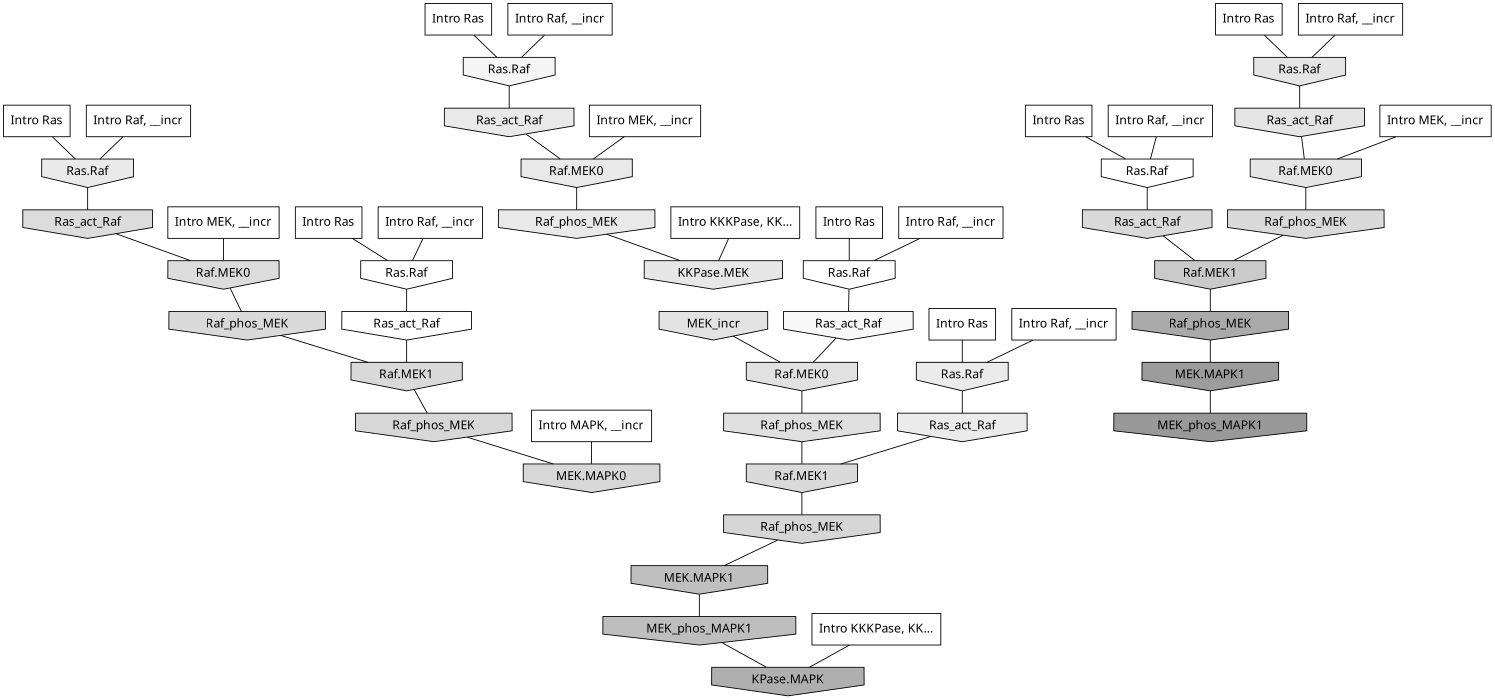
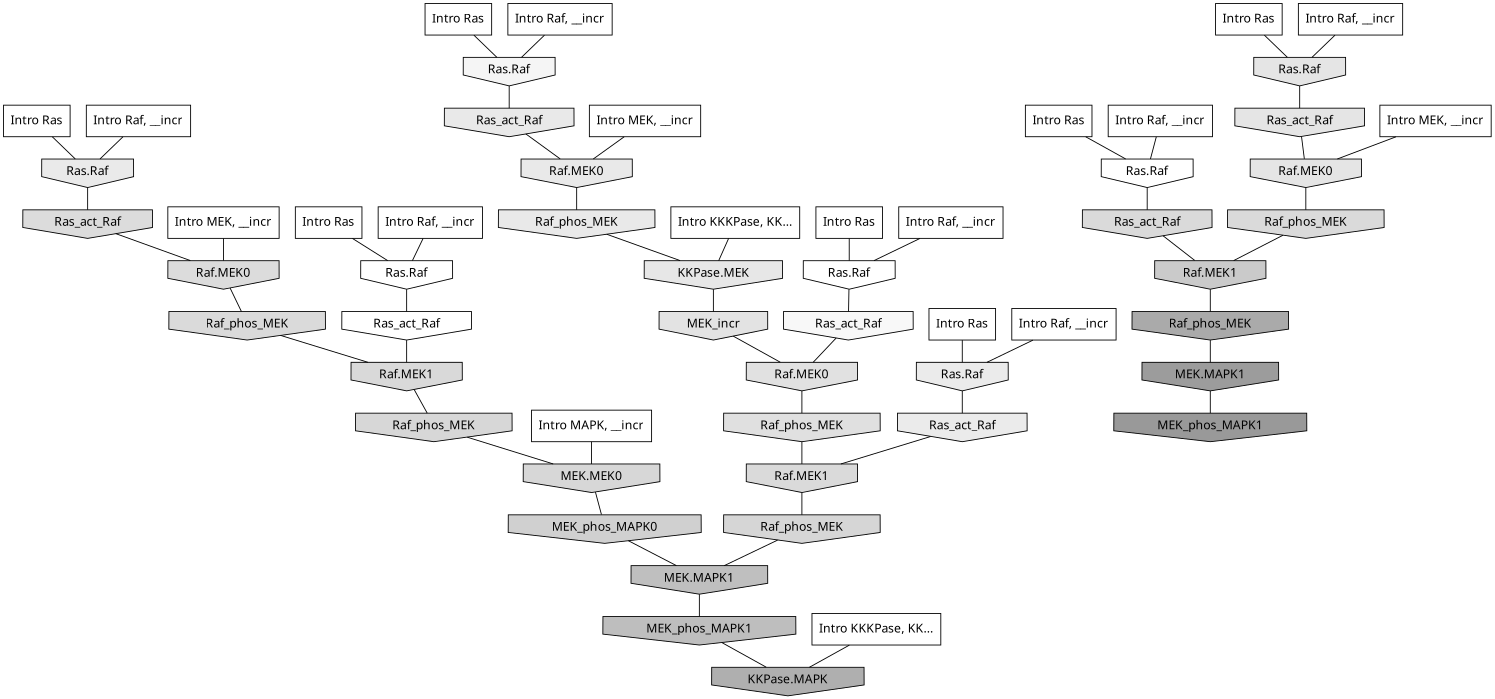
edge "KKPase.MEK" -- "MEK_incr": added
node "MEK.MAPK0": label "MEK.MAPK0" -> "MEK.MEK0"
node "MEK_phos_MAPK0": added
node "KPase.MAPK": label "KPase.MAPK" -> "KKPase.MAPK"
